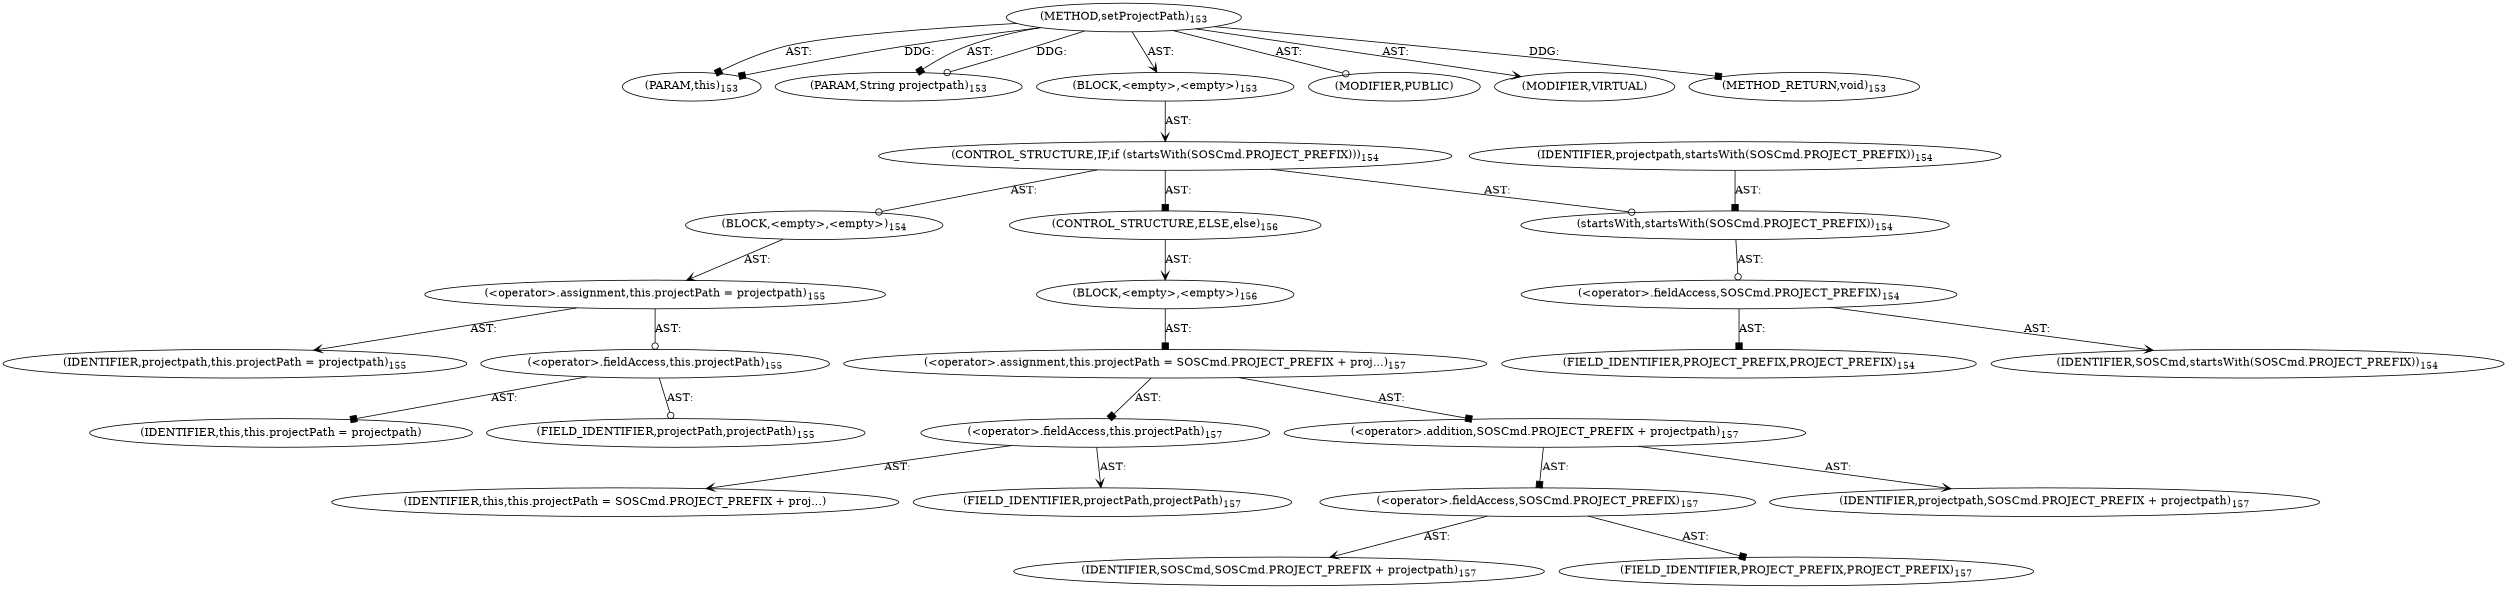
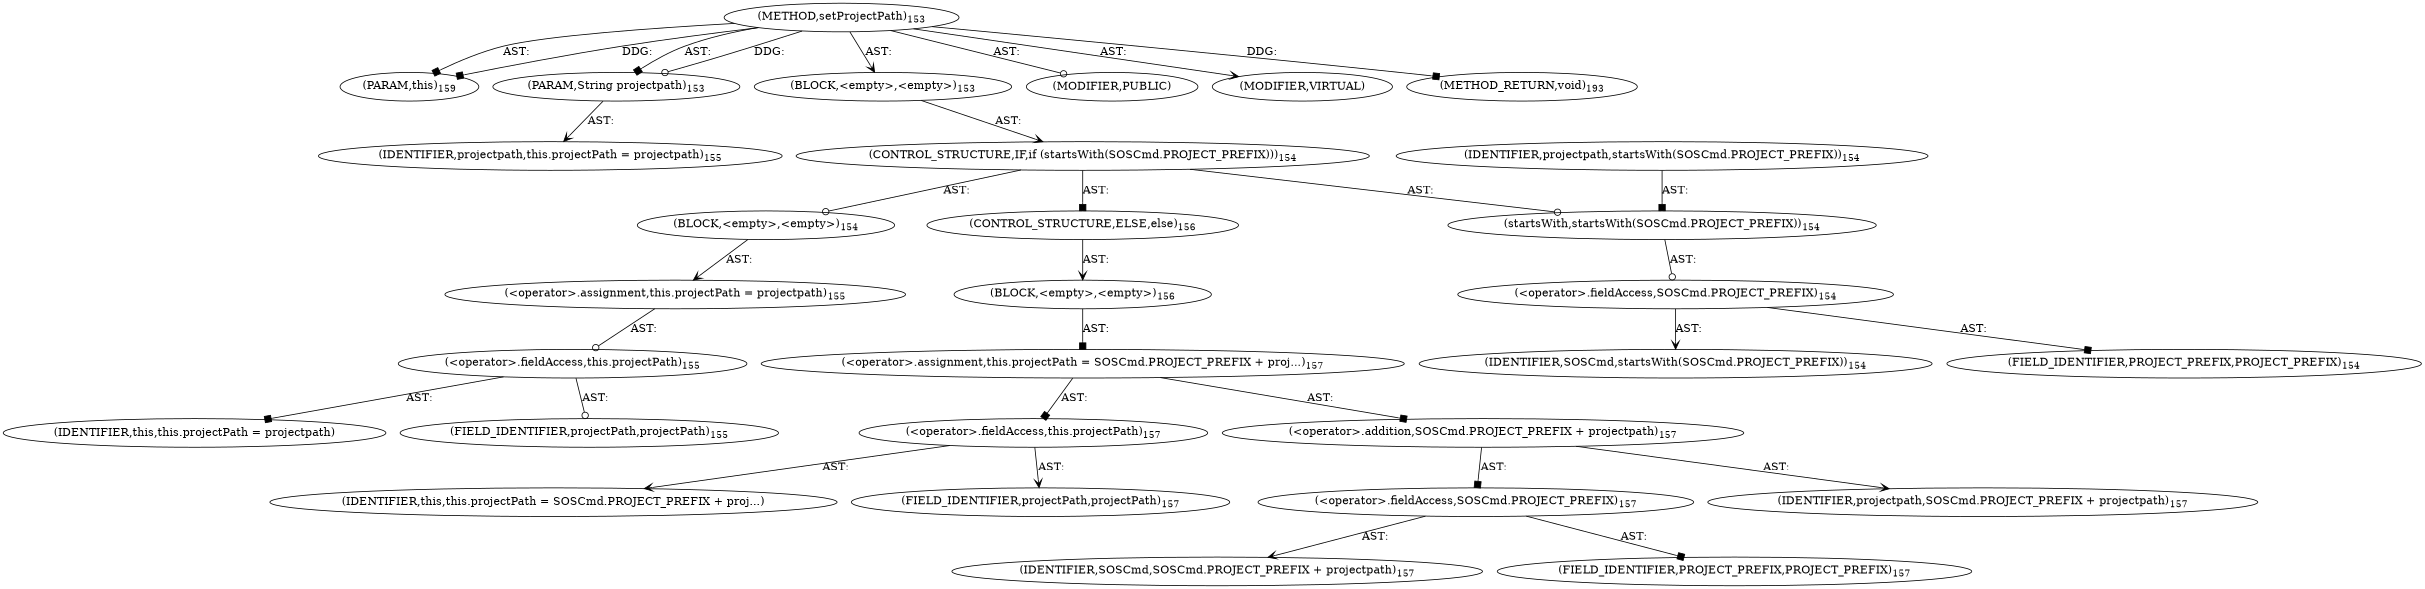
node "(PARAM,this)": text "153" -> "159"
node "(METHOD_RETURN,void)": text "153" -> "193"
edge "(<operator>.assignment,this.projectPath = projectpath)" -> "(IDENTIFIER,projectpath,this.projectPath = projectpath)": now "(PARAM,String projectpath)" -> "(IDENTIFIER,projectpath,this.projectPath = projectpath)"
